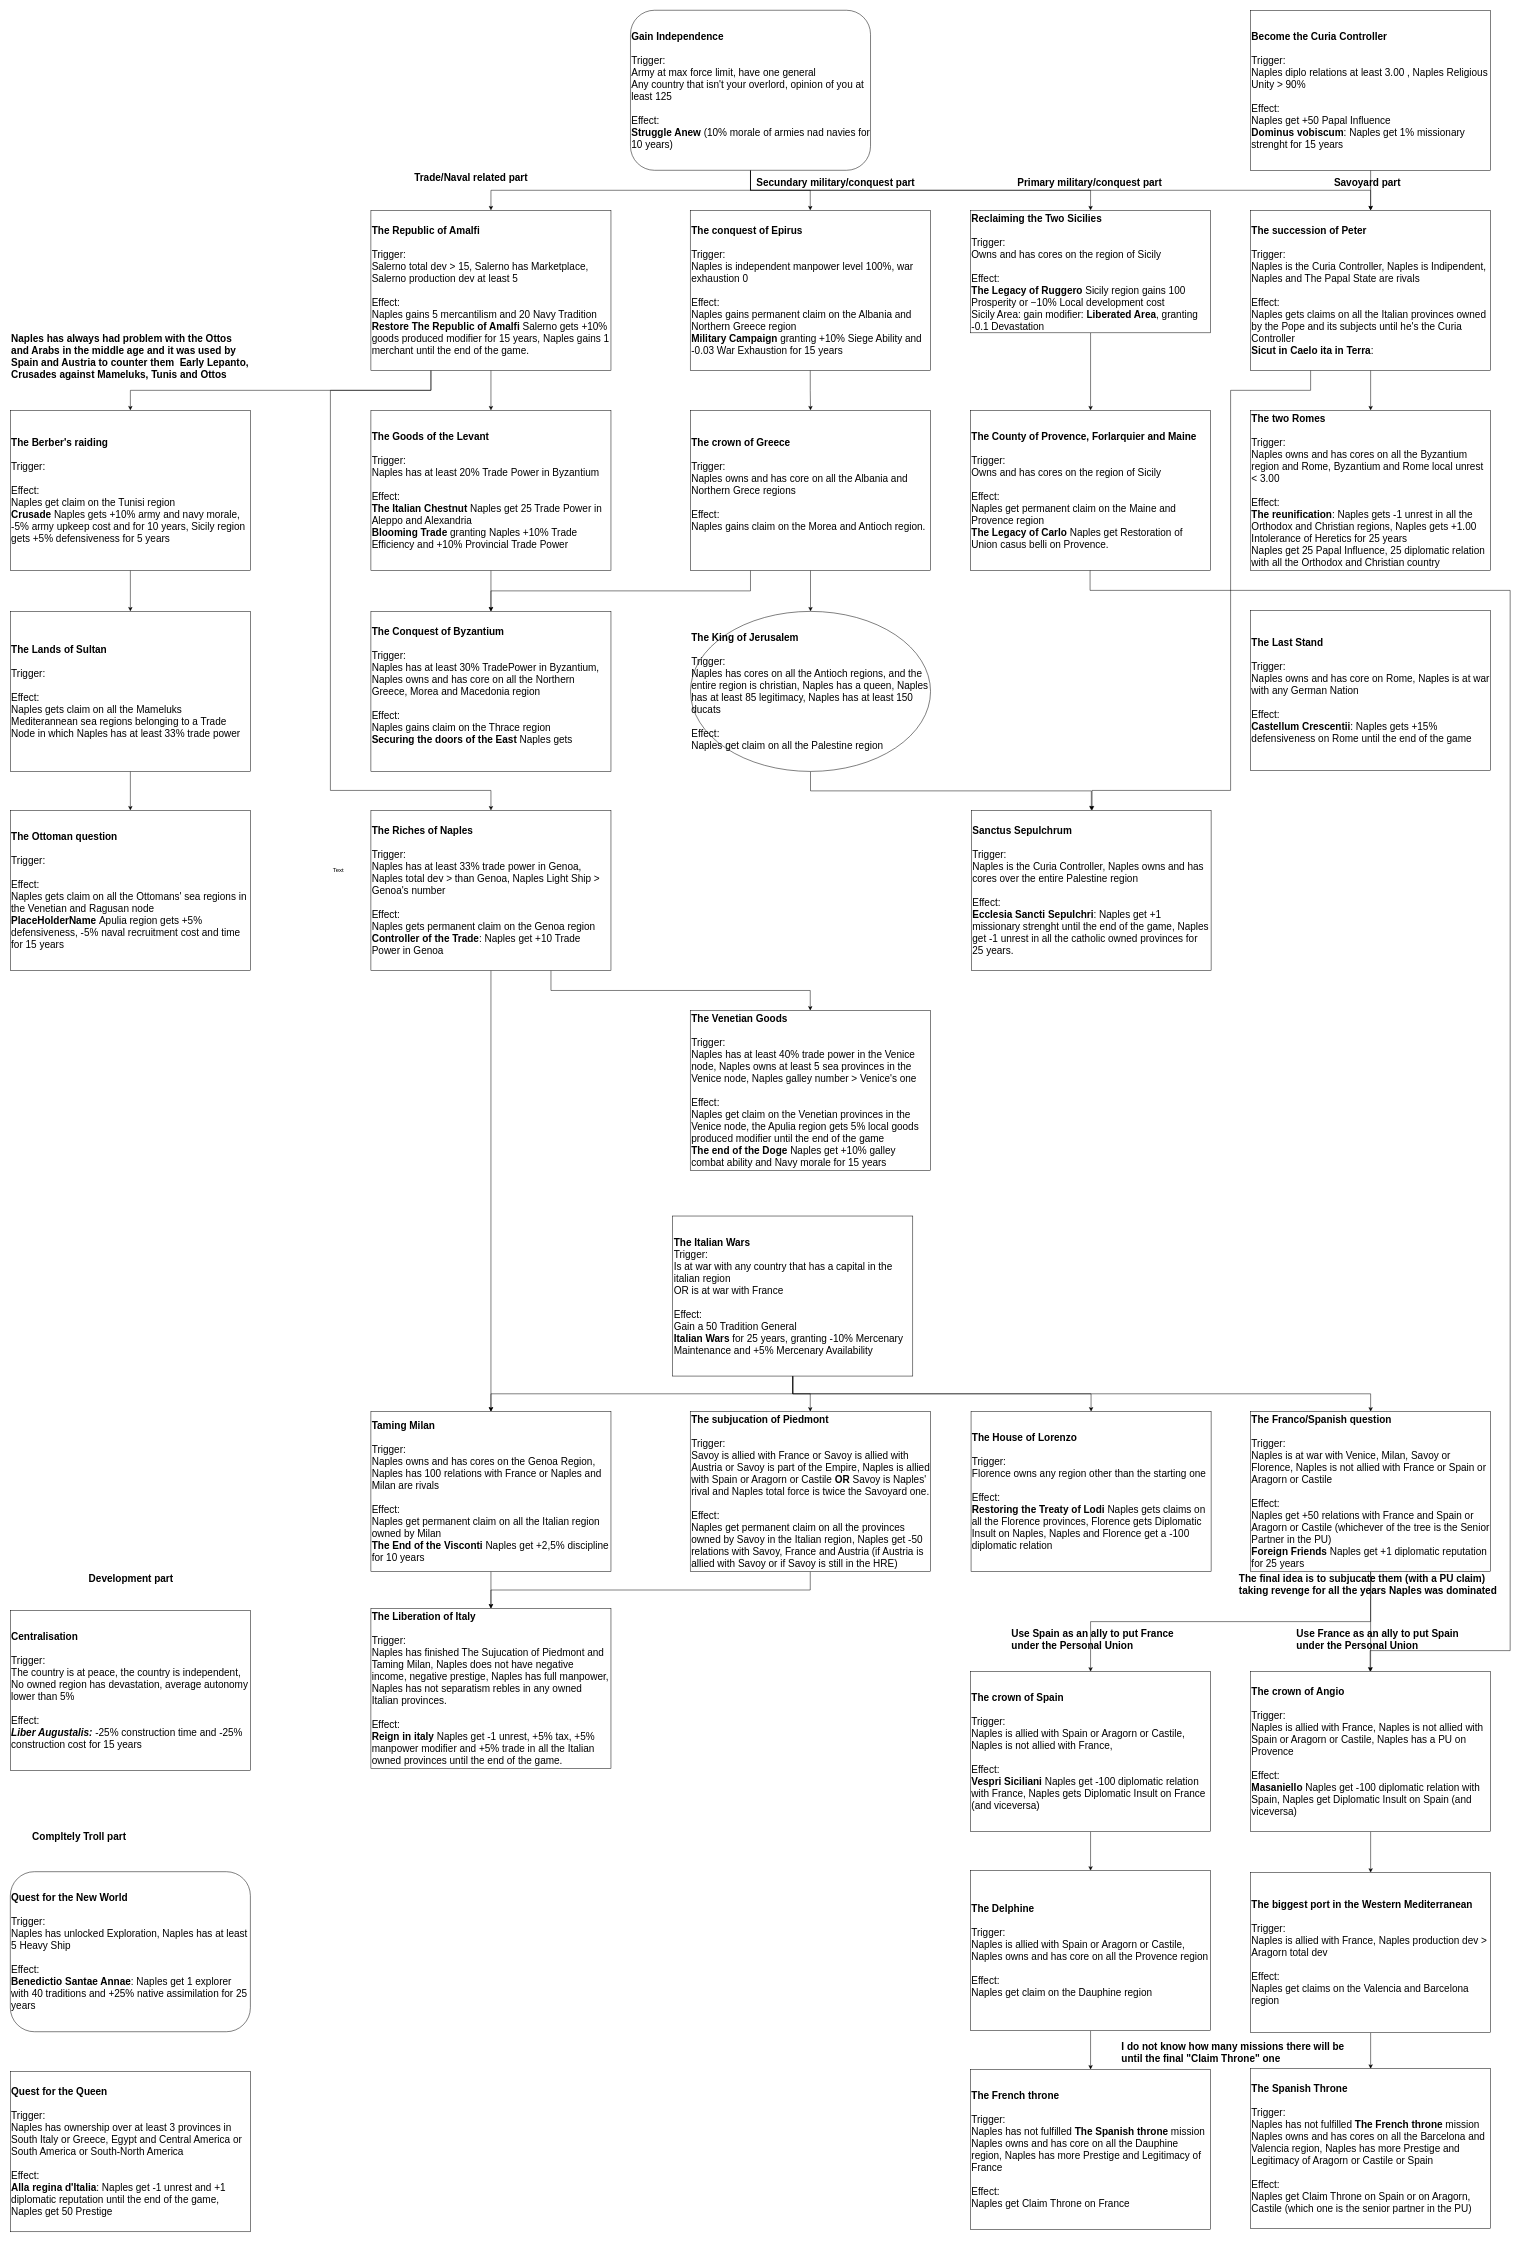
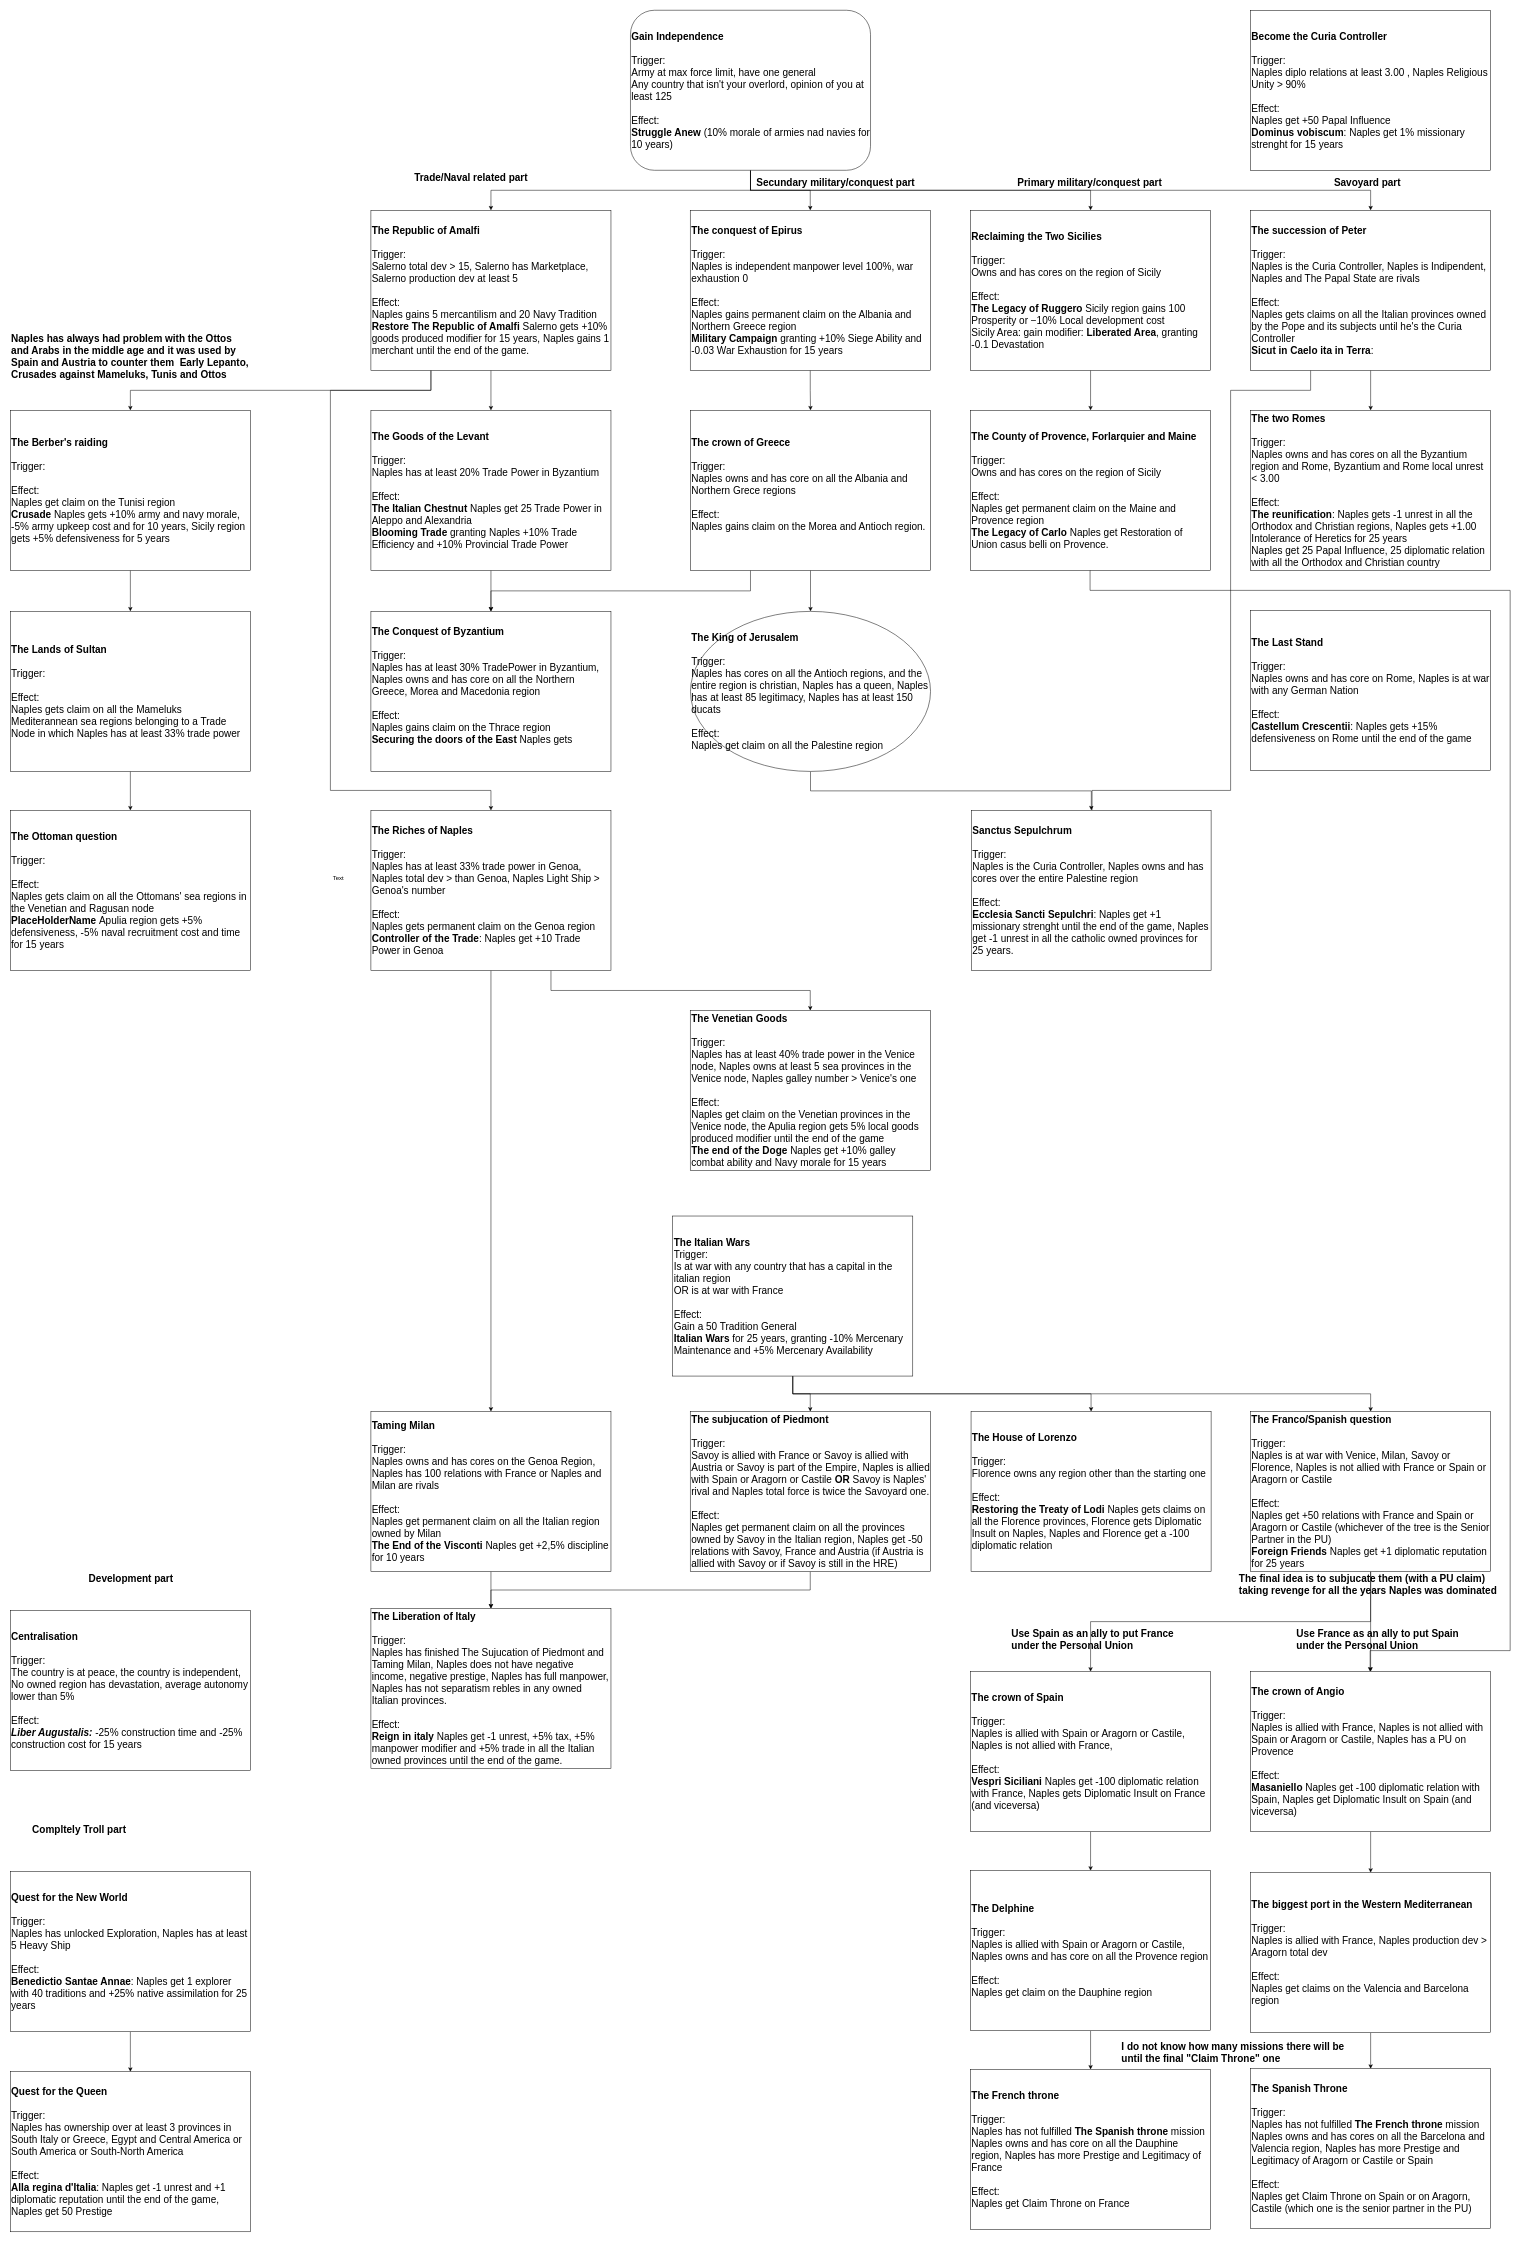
edge "Become the Curia Controller Trigger: Naples diplo relations at least 3.00 , Naples Religious Unity > 90% Effect: Naples get +50 Papal Influence Dominus vobiscum: Naples get 1% missionary strenght for 15 years" -> "The succession of Peter Trigger: Naples is the Curia Controller, Naples is Indipendent, Naples and The Papal State are rivals Effect: Naples gets claims on all the Italian provinces owned by the Pope and its subjects until he's the Curia Controller Sicut in Caelo ita in Terra:": removed
node "Reclaiming the Two Sicilies Trigger: Owns and has cores on the region of Sicily Effect: The Legacy of Ruggero Sicily region gains 100 Prosperity or −10% Local development cost Sicily Area: gain modifier: Liberated Area, granting -0.1 Devastation": size 240x123 -> 240x160
edge "The succession of Peter Trigger: Naples is the Curia Controller, Naples is Indipendent, Naples and The Papal State are rivals Effect: Naples gets claims on all the Italian provinces owned by the Pope and its subjects until he's the Curia Controller Sicut in Caelo ita in Terra:" -> "Sanctus Sepulchrum Trigger: Naples is the Curia Controller, Naples owns and has cores over the entire Palestine region Effect: Ecclesia Sancti Sepulchri: Naples get +1 missionary strenght until the end of the game, Naples get -1 unrest in all the catholic owned provinces for 25 years.": arrowhead classic -> none
node "Text": moved (342, 870) -> (342, 878)
edge "The Italian Wars Trigger: Is at war with any country that has a capital in the italian region OR is at war with France Effect: Gain a 50 Tradition General Italian Wars for 25 years, granting -10% Mercenary Maintenance and +5% Mercenary Availability" -> "Taming Milan Trigger: Naples owns and has cores on the Genoa Region, Naples has 100 relations with France or Naples and Milan are rivals Effect: Naples get permanent claim on all the Italian region owned by Milan The End of the Visconti Naples get +2,5% discipline for 10 years": removed
node "Compltely Troll part": moved (81, 1834) -> (81, 1827)
node "Quest for the New World Trigger: Naples has unlocked Exploration, Naples has at least 5 Heavy Ship Effect: Benedictio Santae Annae: Naples get 1 explorer with 40 traditions and +25% native assimilation for 25 years": shape rounded rectangle -> rectangle
edge "Quest for the New World Trigger: Naples has unlocked Exploration, Naples has at least 5 Heavy Ship Effect: Benedictio Santae Annae: Naples get 1 explorer with 40 traditions and +25% native assimilation for 25 years" -> "Quest for the Queen Trigger: Naples has ownership over at least 3 provinces in South Italy or Greece, Egypt and Central America or South America or South-North America Effect: Alla regina d'Italia: Naples get -1 unrest and +1 diplomatic reputation until the end of the game, Naples get 50 Prestige": added
